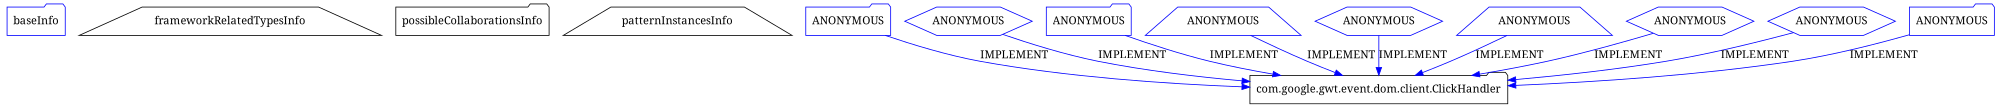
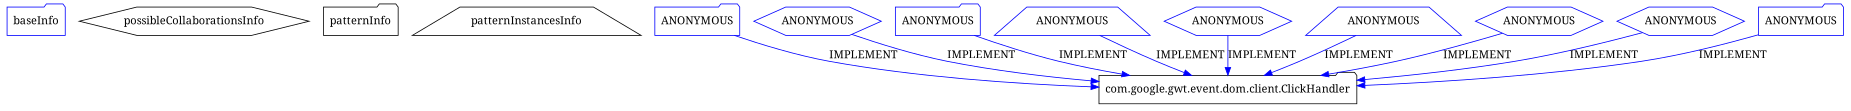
node "frameworkRelatedTypesInfo": removed
node "patternInfo": added
node "possibleCollaborationsInfo": shape folder -> hexagon
